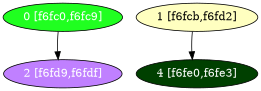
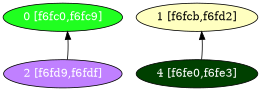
edge "0 [f6fc0,f6fc9]" -> "2 [f6fd9,f6fdf]": reversed
edge "1 [f6fcb,f6fd2]" -> "4 [f6fe0,f6fe3]": reversed
